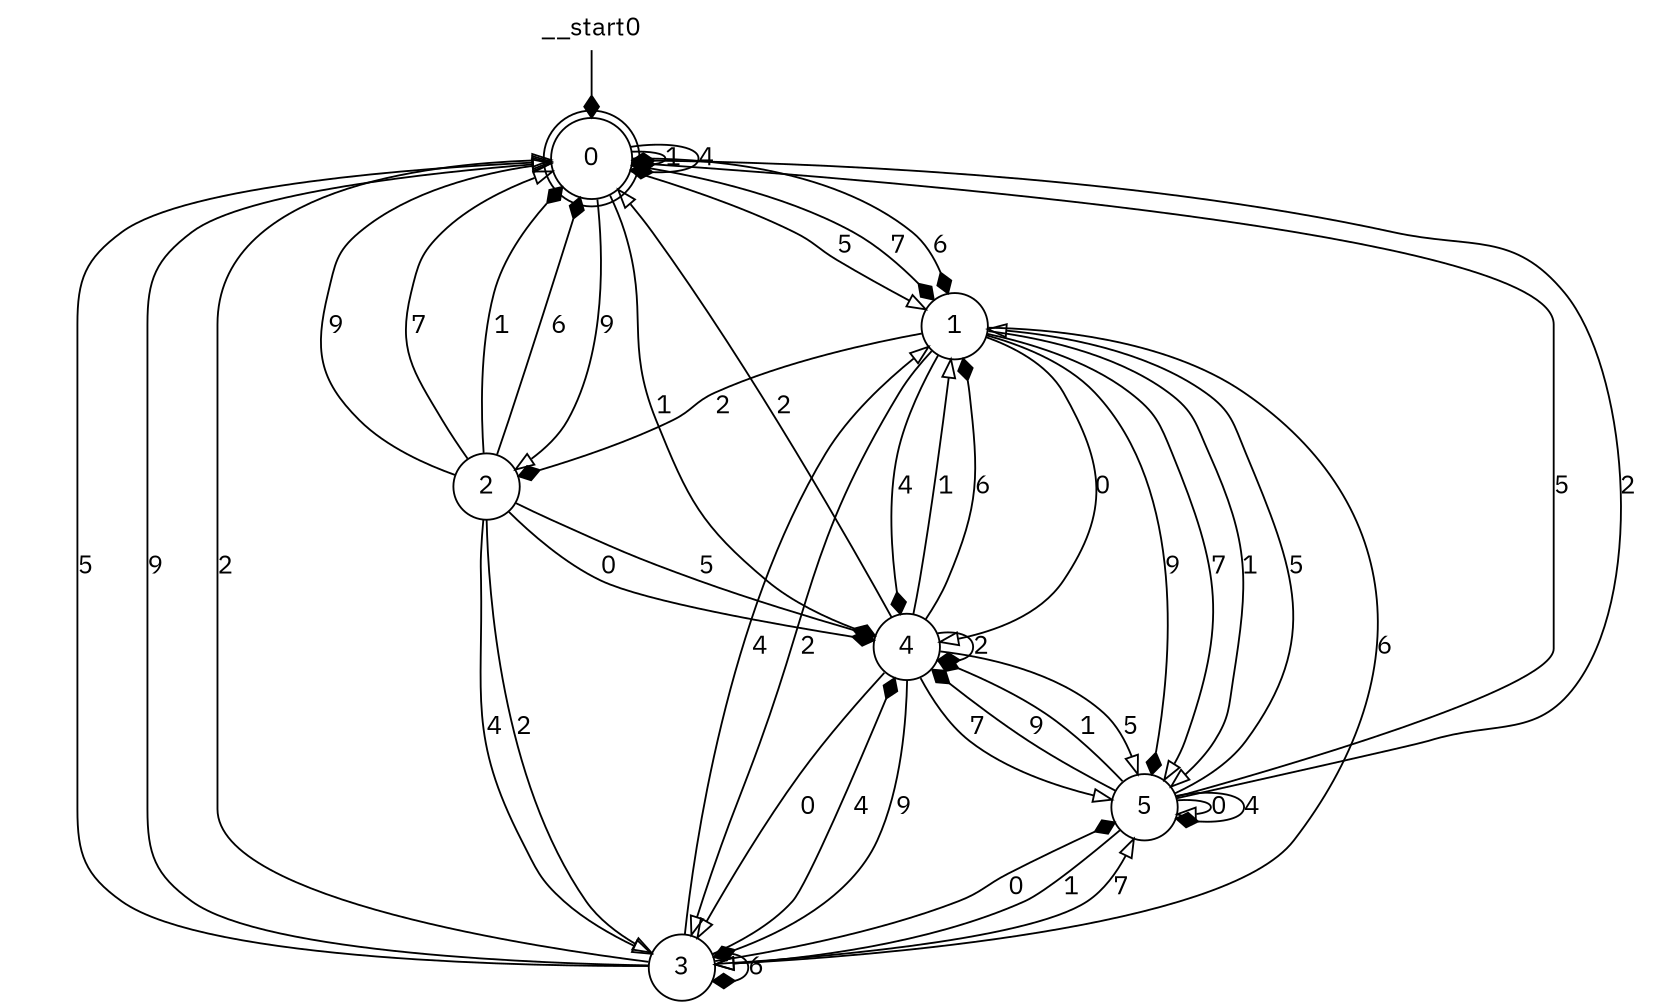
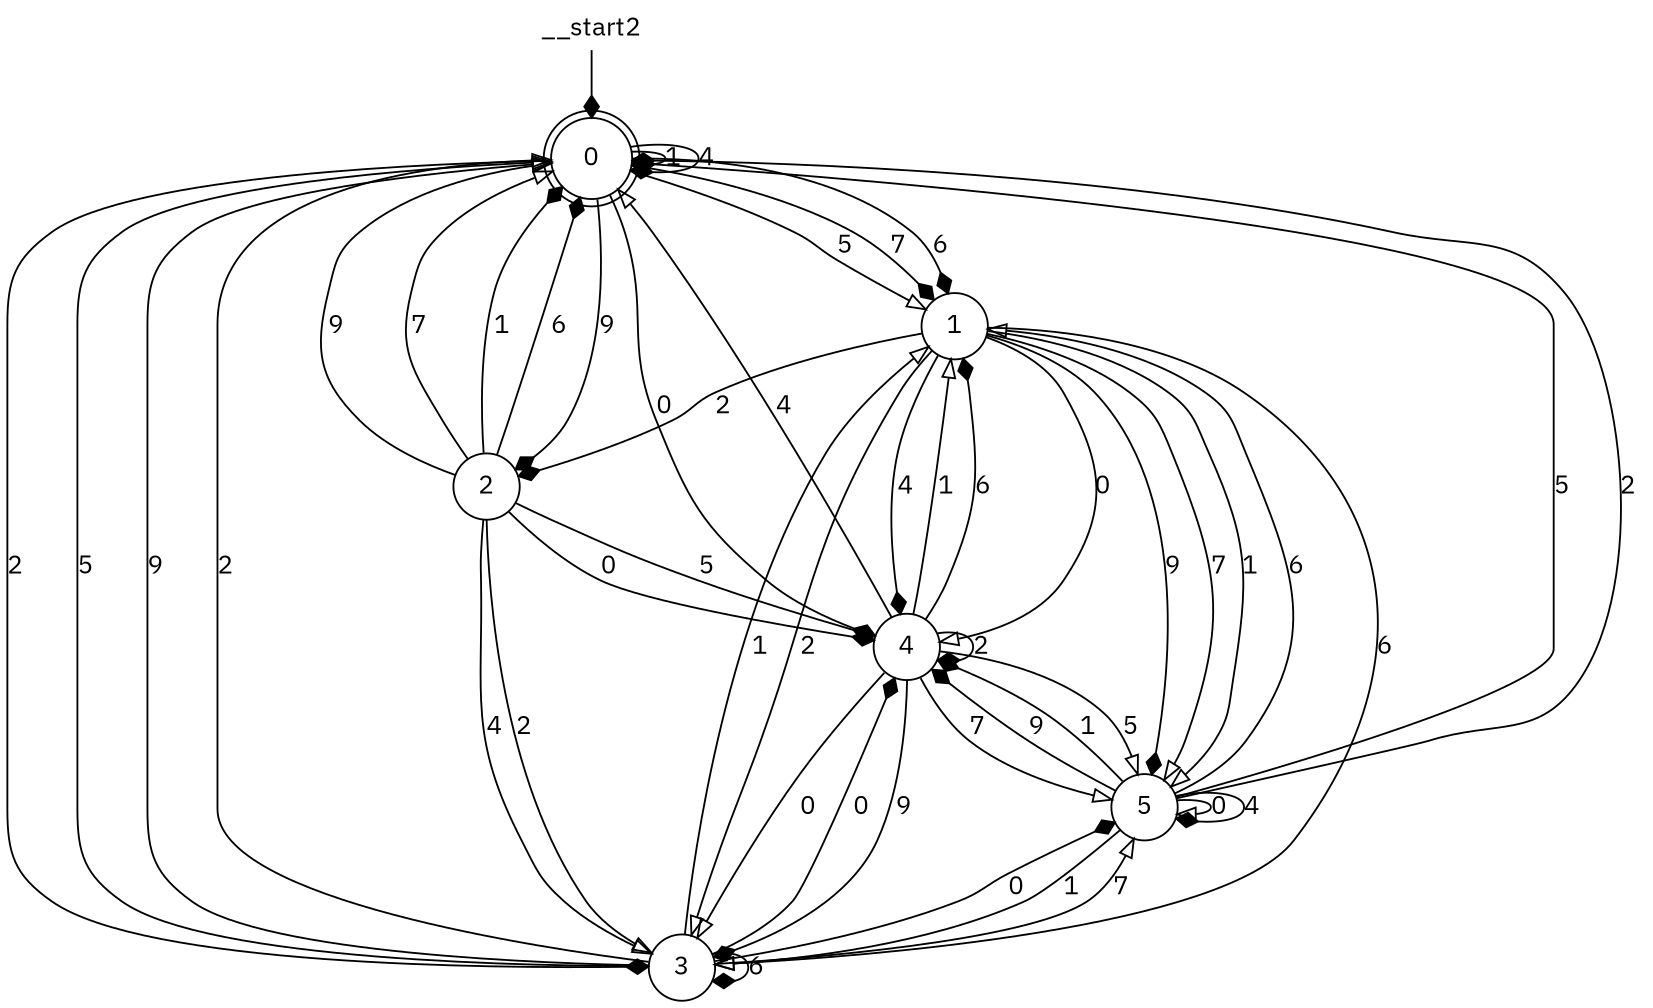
node "__start0": label "__start0" -> "__start2"
edge "0" -> "2": arrowhead onormal -> diamond
edge "0" -> "4": label "1" -> "0"
edge "4" -> "0": label "2" -> "4"
edge "5" -> "1": label "5" -> "6"
edge "0" -> "3": added, label "2"
edge "3" -> "1": label "4" -> "1"
edge "3" -> "4": label "4" -> "0"
